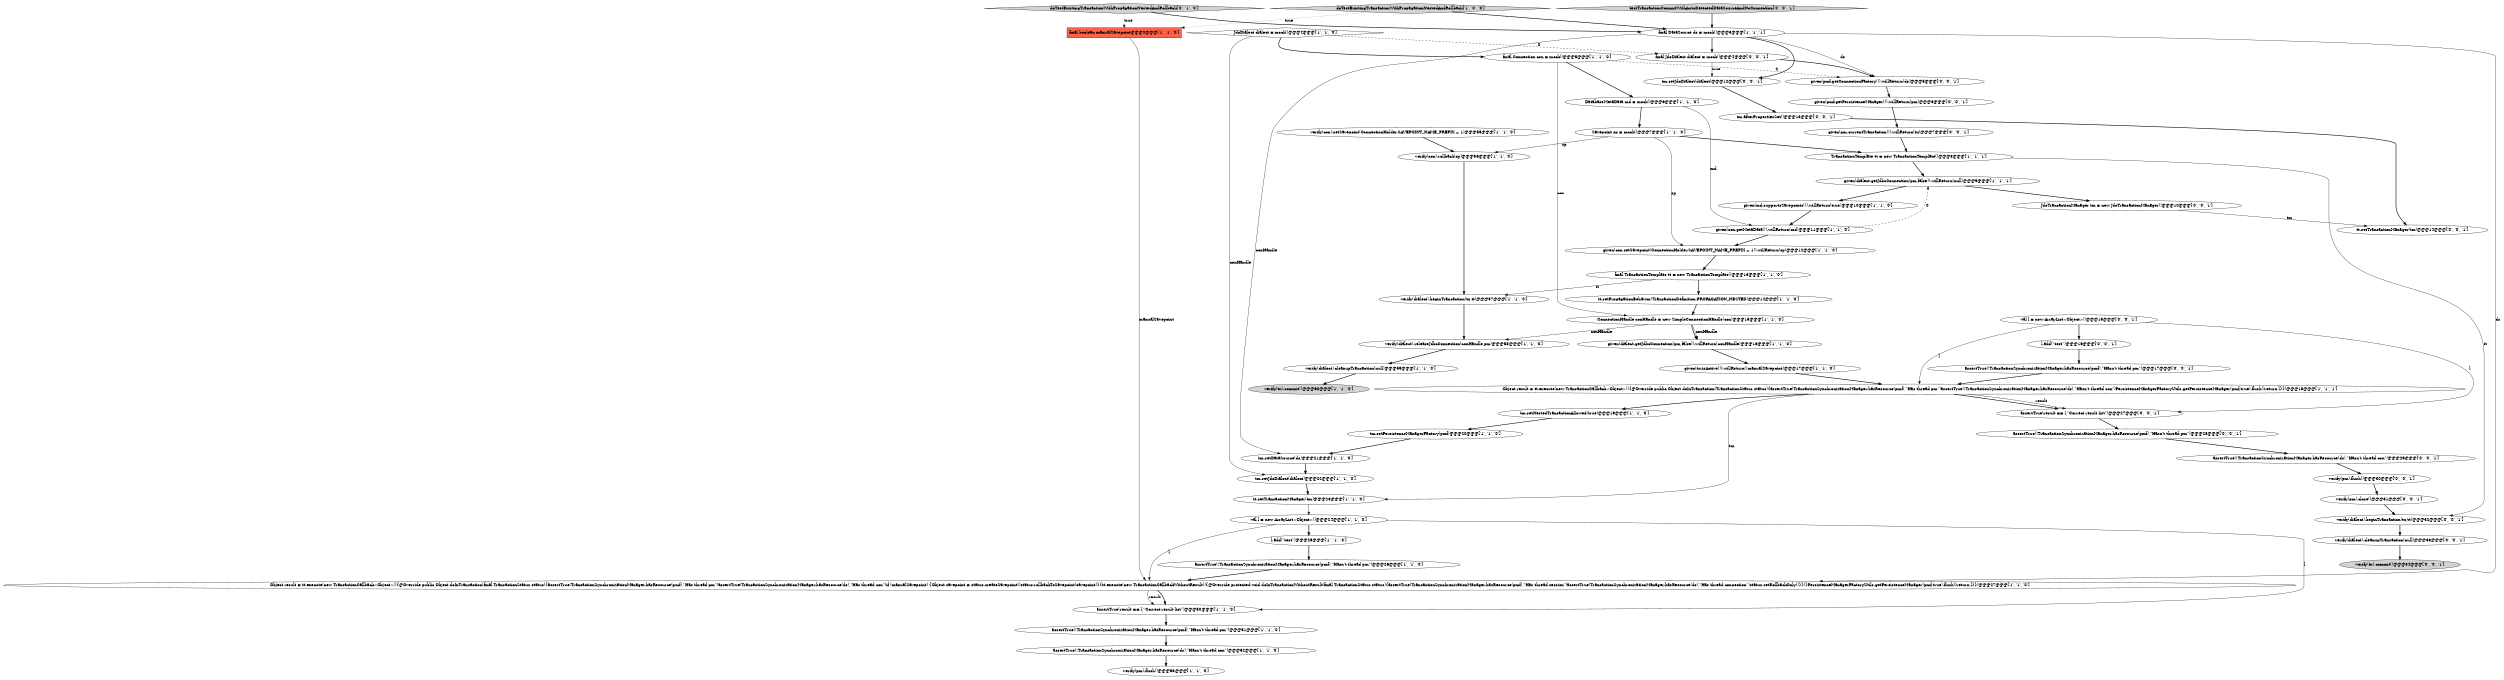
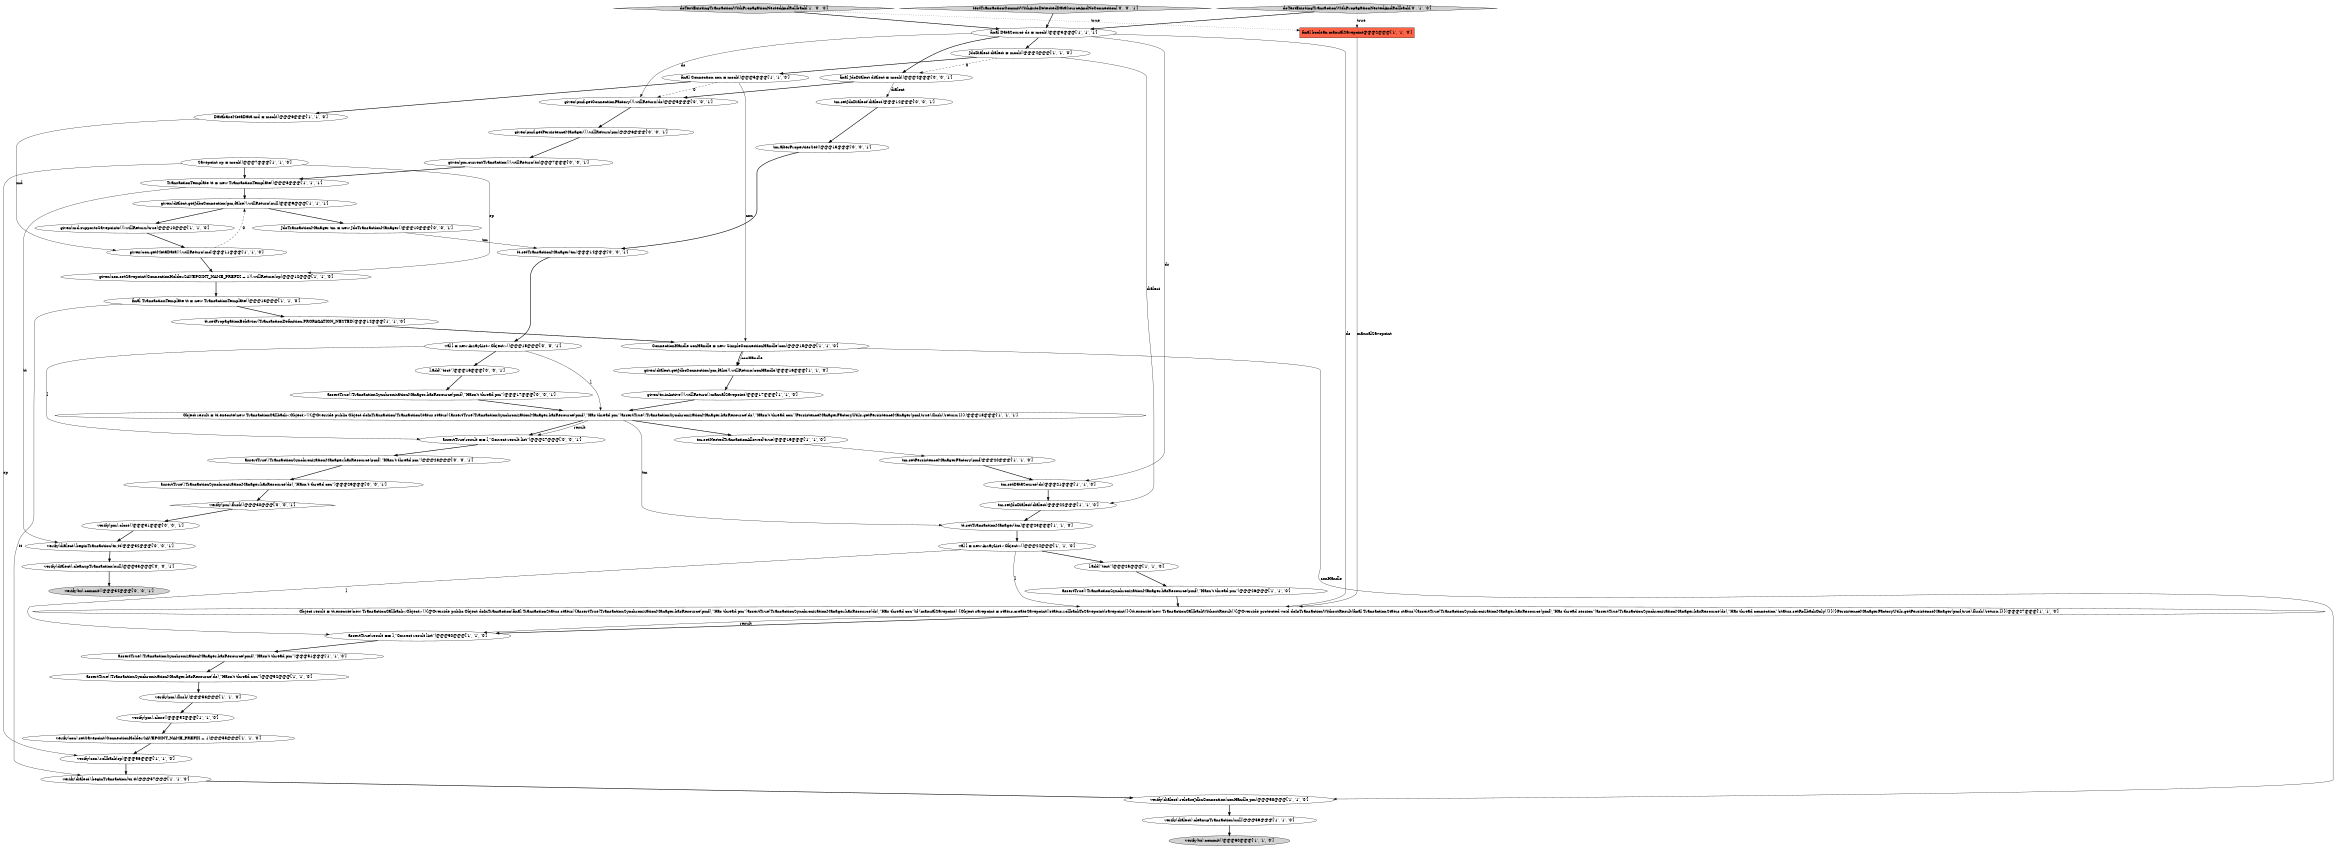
node "JdoDialect dialect = mock()@@@4@@@['1', '1', '0']": shape diamond -> ellipse
edge "final DataSource ds = mock()@@@3@@@['1', '1', '1']" -> "tm.setJdoDialect(dialect)@@@12@@@['0', '0', '1']": now "final DataSource ds = mock()@@@3@@@['1', '1', '1']" -> "JdoDialect dialect = mock()@@@4@@@['1', '1', '0']"
edge "final JdoDialect dialect = mock()@@@4@@@['0', '0', '1']" -> "tm.setJdoDialect(dialect)@@@12@@@['0', '0', '1']": label "true" -> "dialect"
edge "DatabaseMetaData md = mock()@@@6@@@['1', '1', '0']" -> "Savepoint sp = mock()@@@7@@@['1', '1', '0']": removed
edge "final DataSource ds = mock()@@@3@@@['1', '1', '1']" -> "tm.setDataSource(ds)@@@21@@@['1', '1', '0']": label "conHandle" -> "ds"
edge "JdoDialect dialect = mock()@@@4@@@['1', '1', '0']" -> "tm.setJdoDialect(dialect)@@@22@@@['1', '1', '0']": label "conHandle" -> "dialect"
edge "tt.setTransactionManager(tm)@@@14@@@['0', '0', '1']" -> "val l = new ArrayList<Object>()@@@15@@@['0', '0', '1']": added
edge "tm.setNestedTransactionAllowed(true)@@@19@@@['1', '1', '0']" -> "tm.setPersistenceManagerFactory(pmf)@@@20@@@['1', '1', '0']": style bold -> solid
node "verify(pm).flush()@@@30@@@['0', '0', '1']": shape ellipse -> diamond
edge "tt.setTransactionManager(tm)@@@23@@@['1', '1', '0']" -> "val l = new ArrayList<Object>()@@@24@@@['1', '1', '0']": style solid -> bold
node "verify(pm).close()@@@54@@@['1', '1', '0']": added
